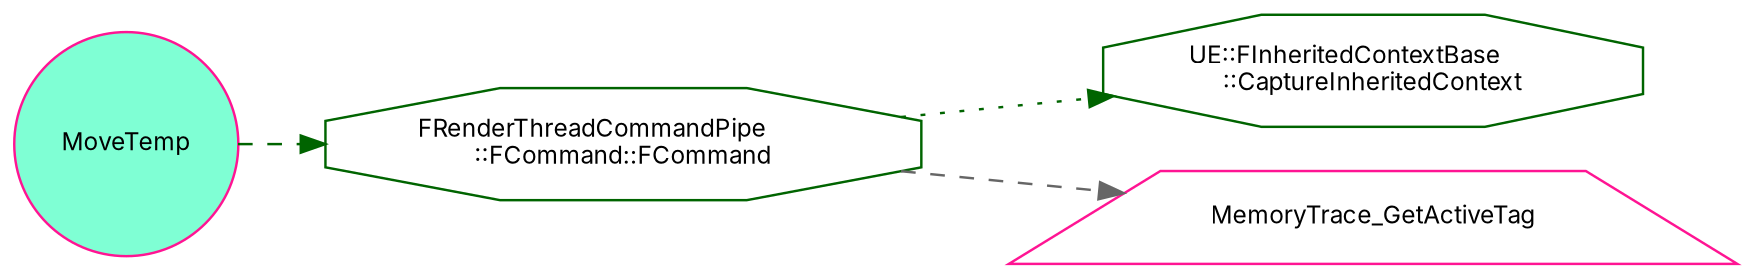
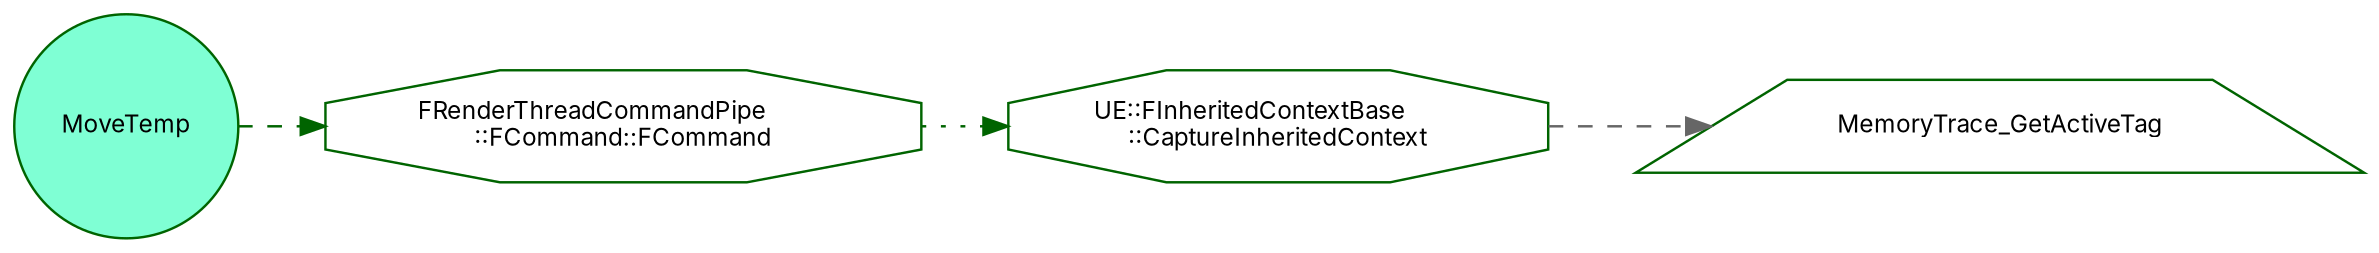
node "MoveTemp": color deeppink -> darkgreen
edge "FRenderThreadCommandPipe ::FCommand::FCommand" -> "MemoryTrace_GetActiveTag": now "UE::FInheritedContextBase ::CaptureInheritedContext" -> "MemoryTrace_GetActiveTag"
node "MemoryTrace_GetActiveTag": color deeppink -> darkgreen
